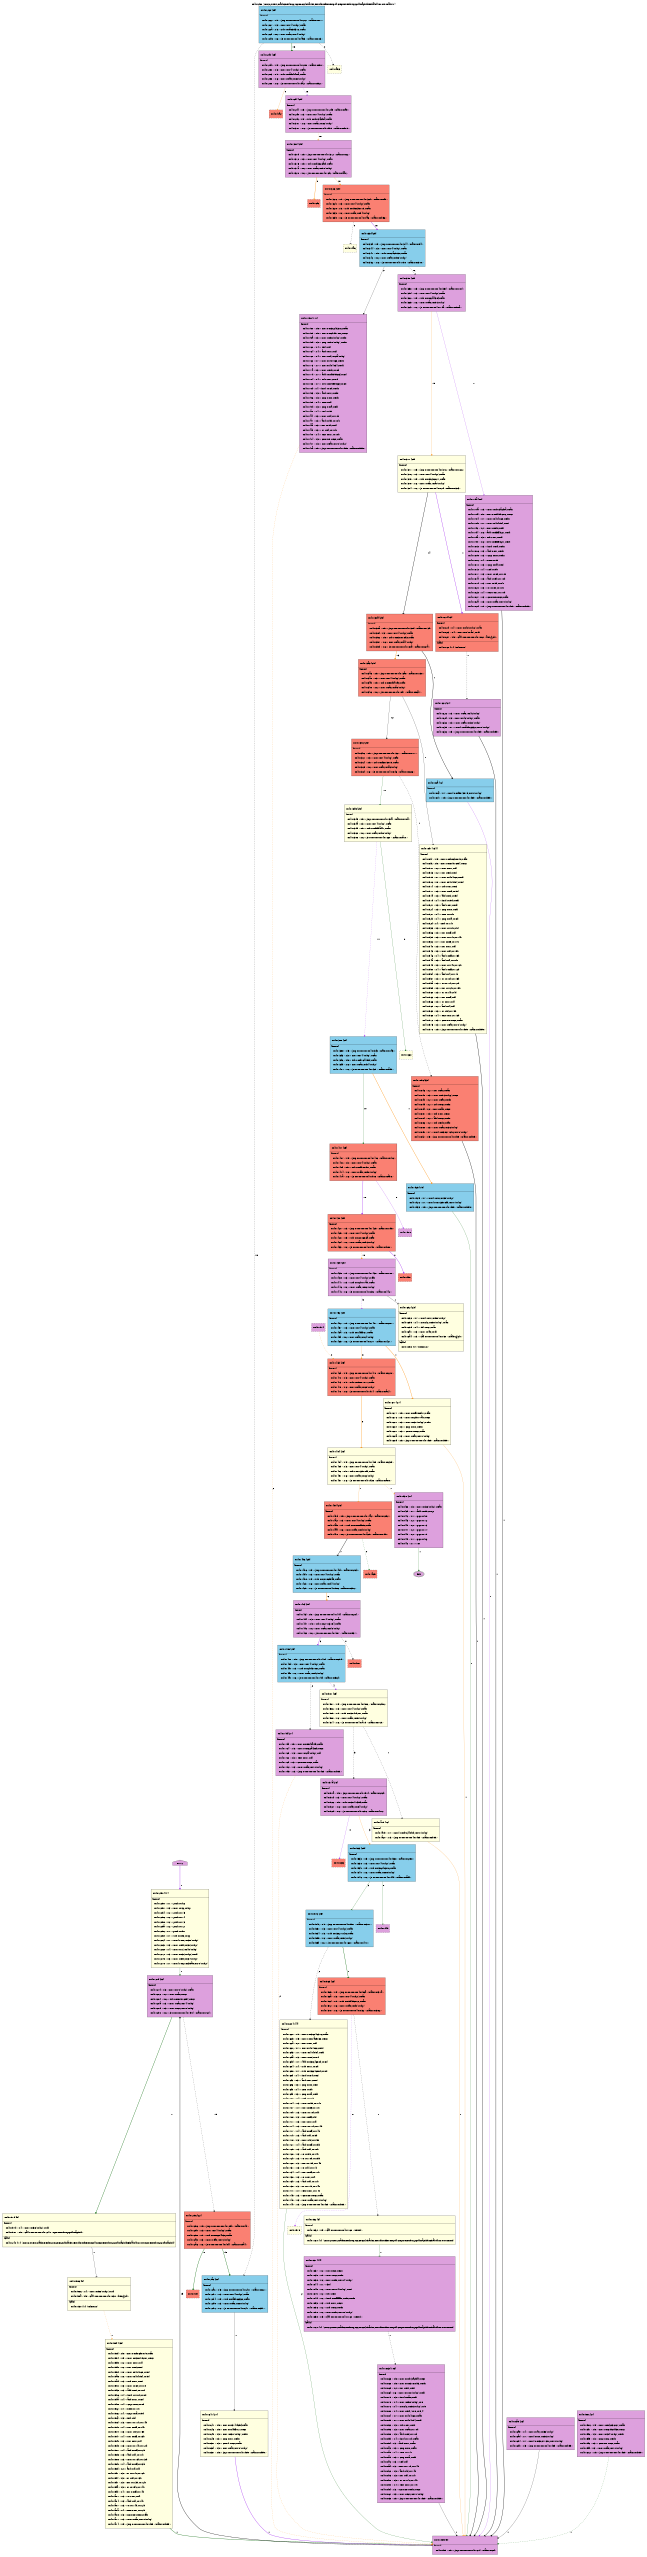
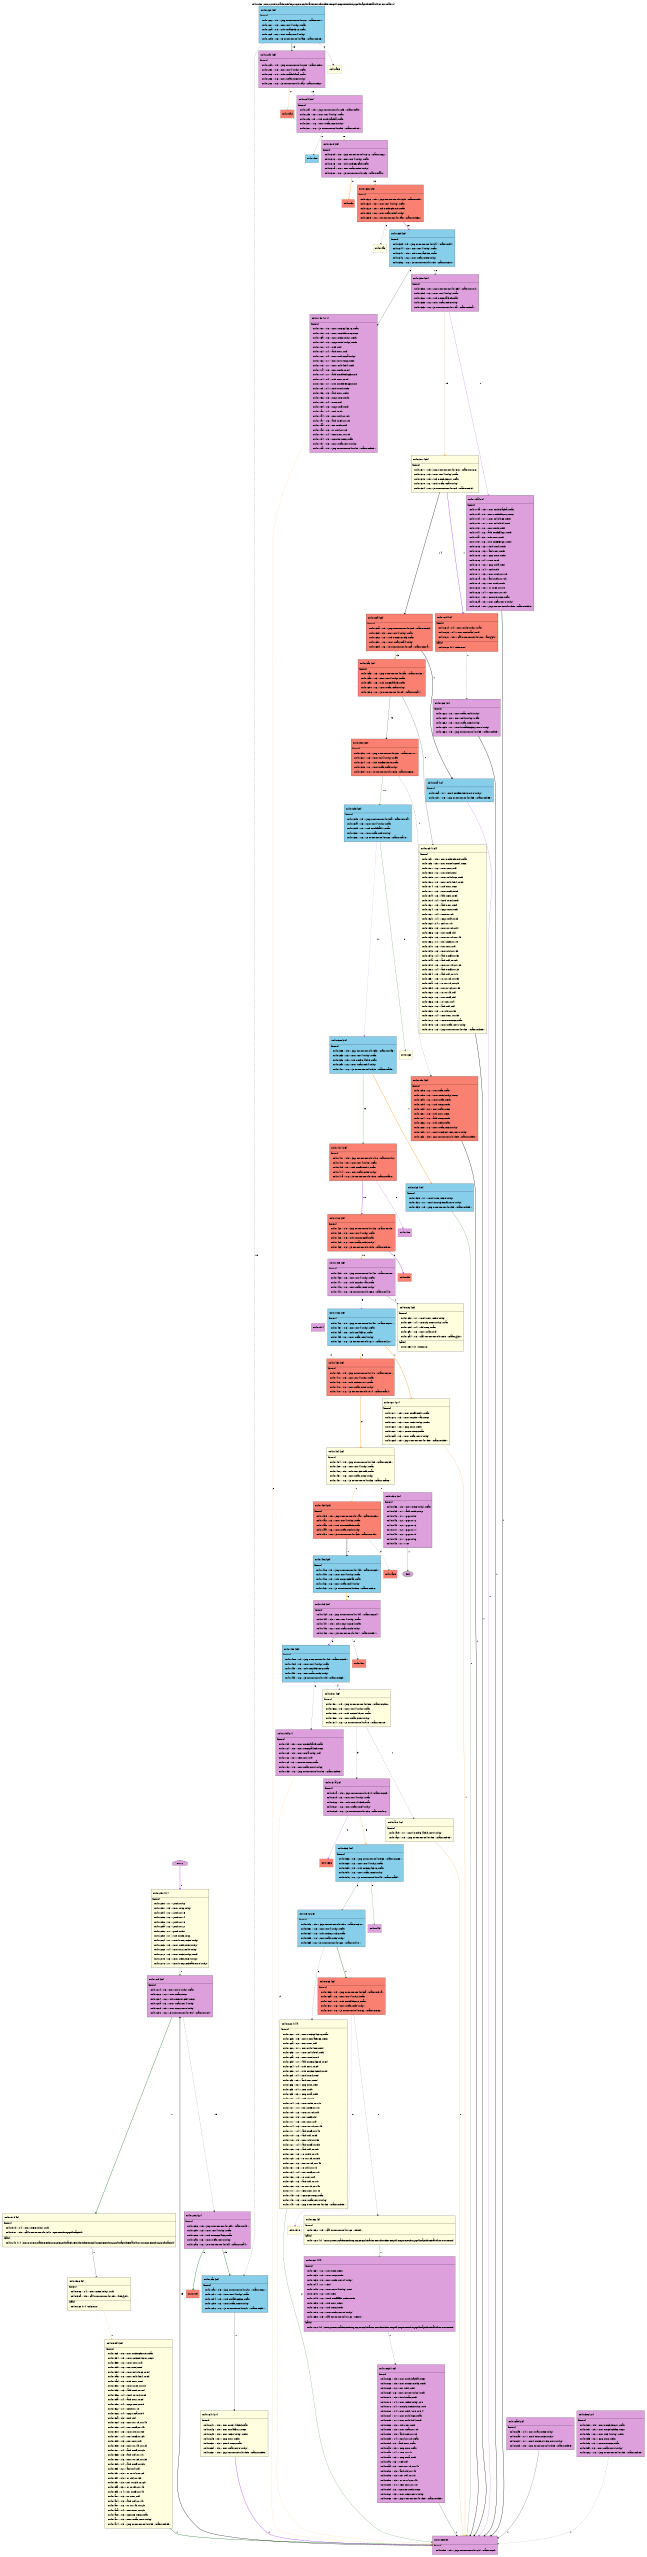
node "0x401d59": added
node "0x4013d5 [25]": fillcolor lightyellow -> skyblue
node "0x401296 [22]": fillcolor salmon -> plum
